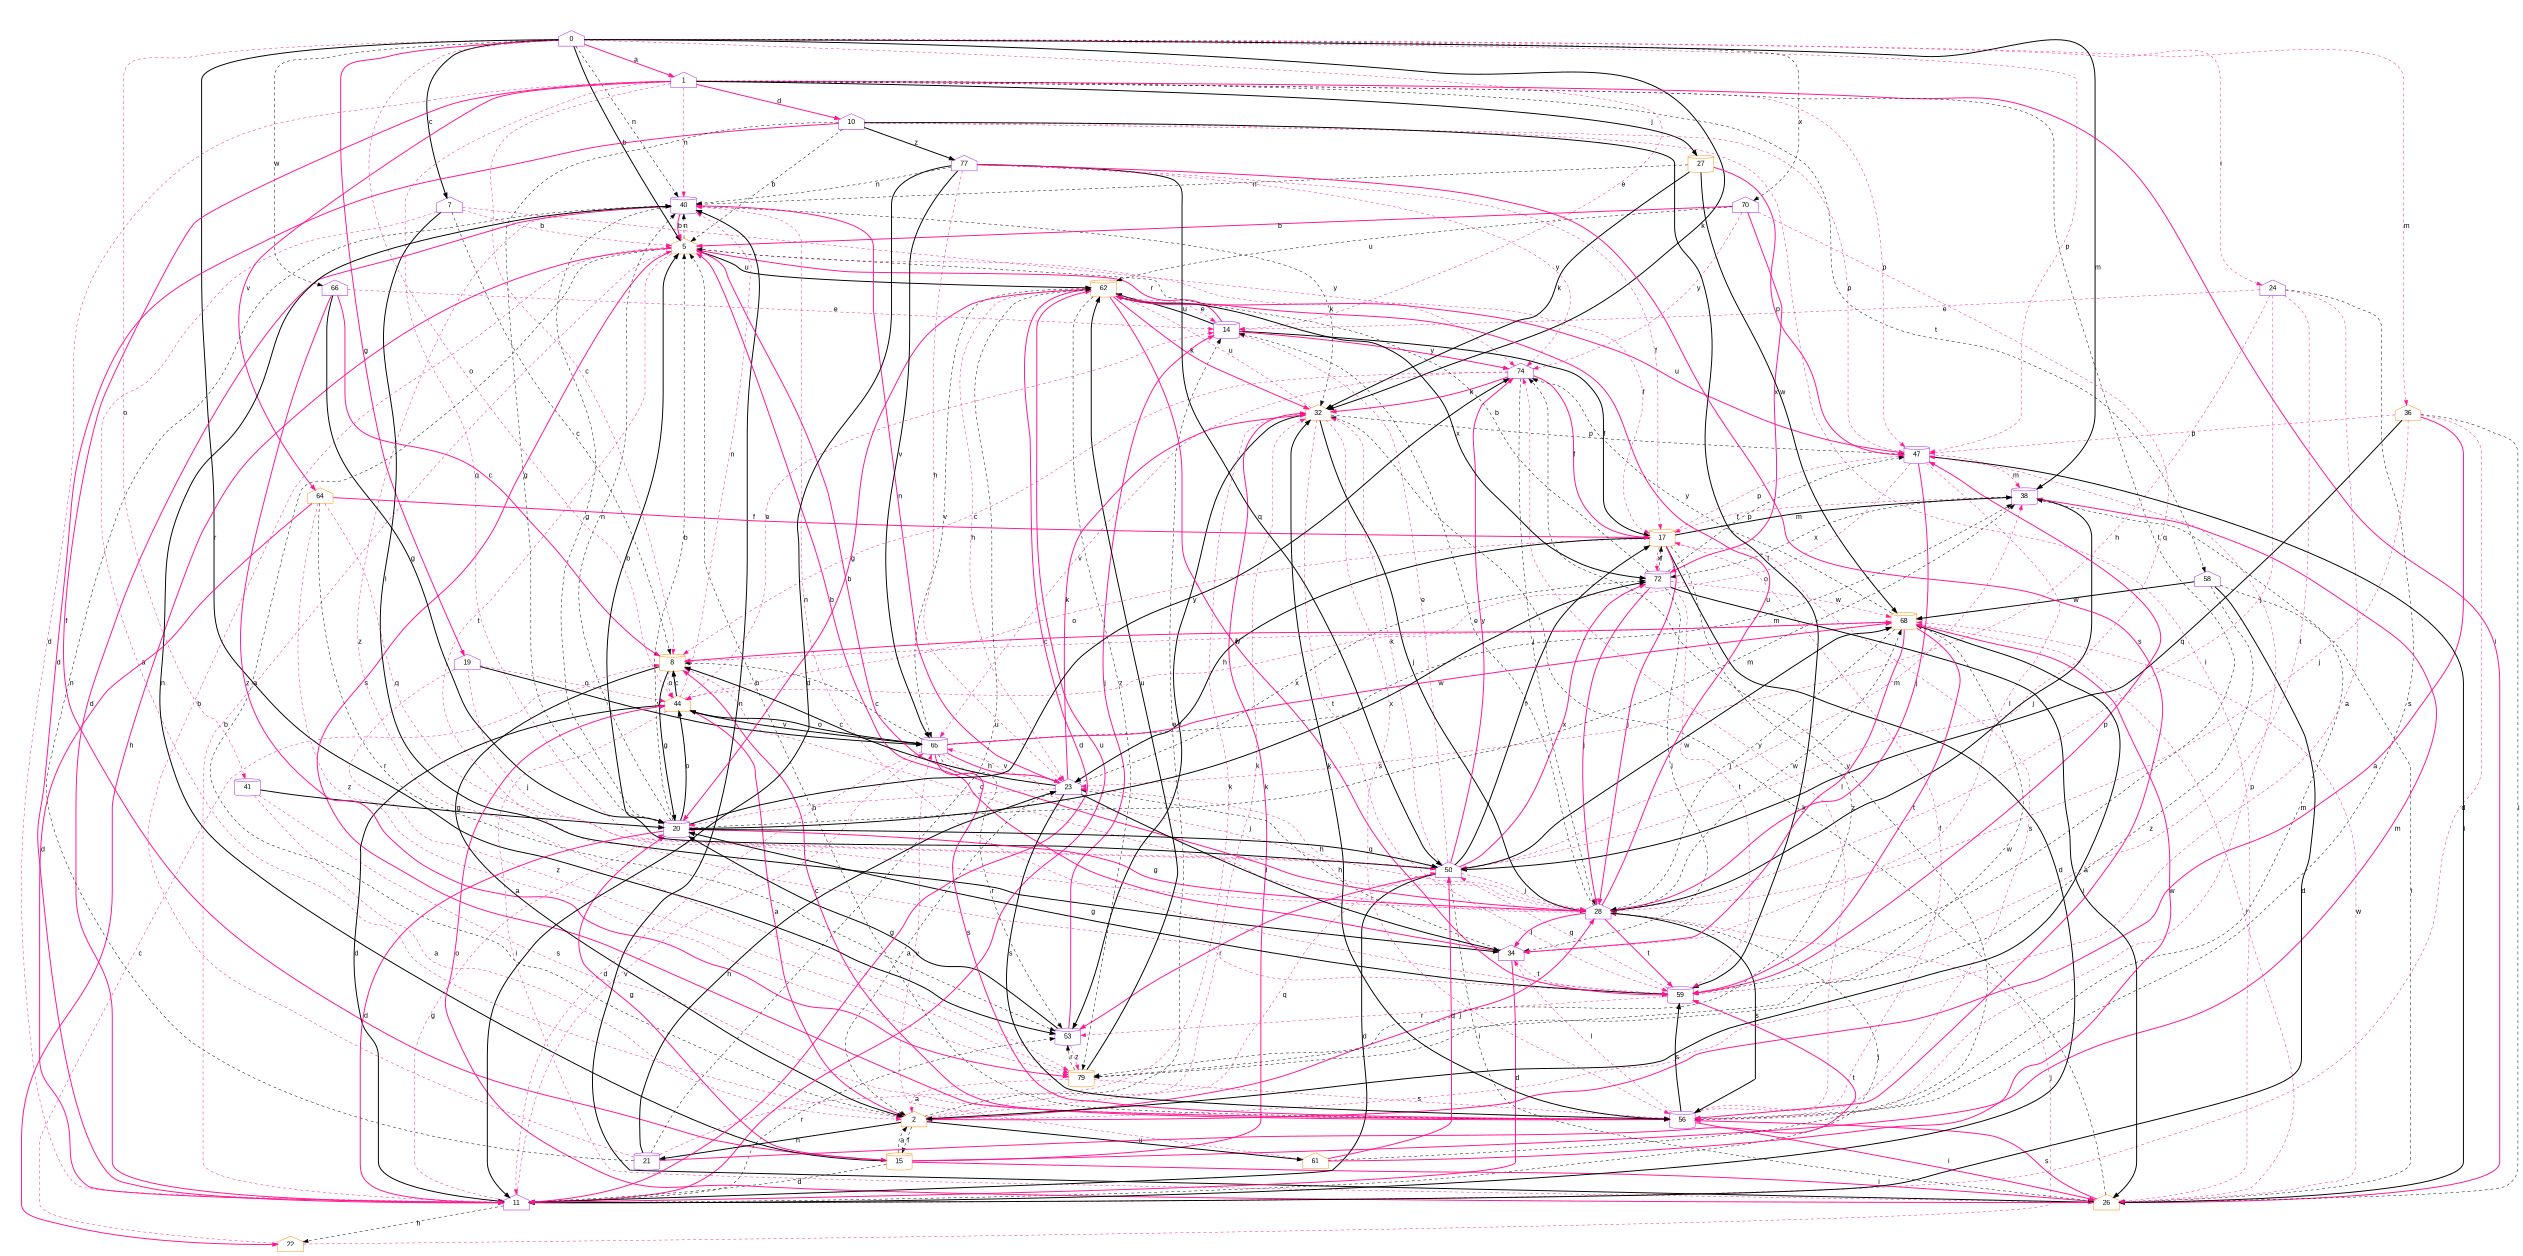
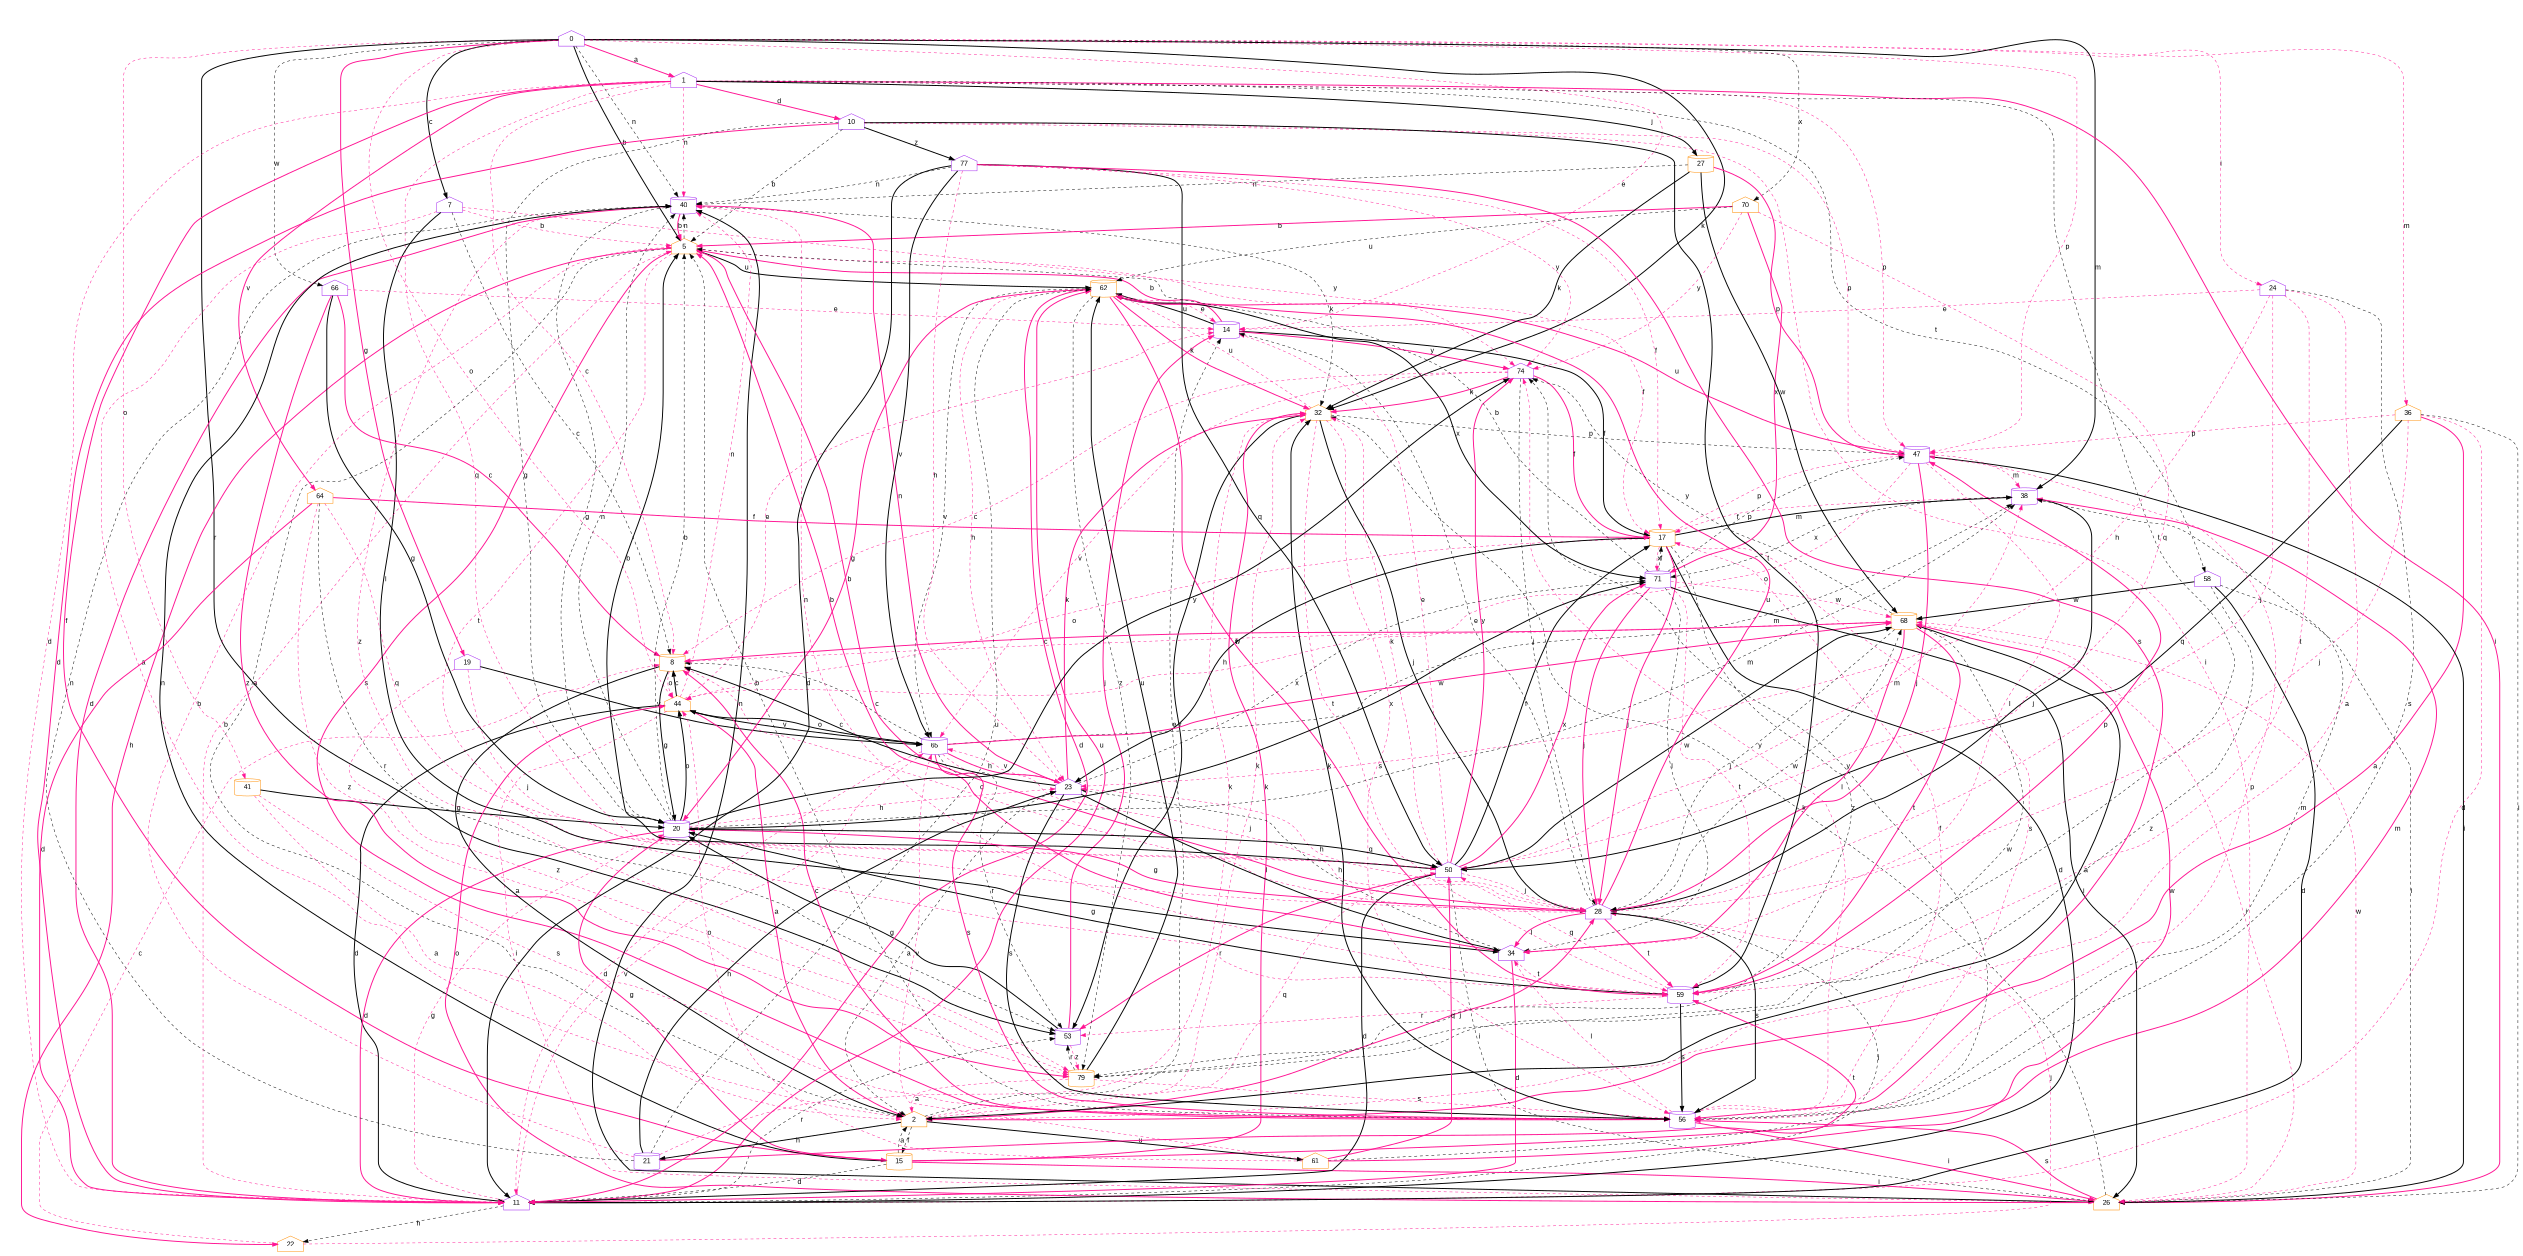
node "70": color purple -> darkorange
edge "14" -> "5": label "r" -> "b"
node "72": label "72" -> "71"
edge "19" -> "44": now "61" -> "44"
node "41": color purple -> darkorange
edge "23" -> "20": reversed
edge "56" -> "59": reversed
